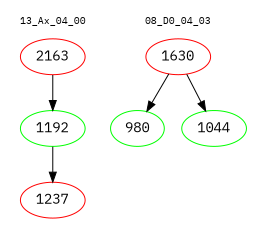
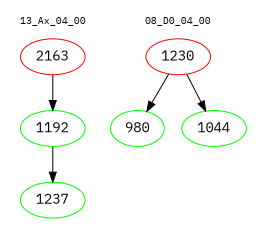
cluster "08_D0_04_03": label "08_D0_04_03" -> "08_D0_04_00"
node "1630": label "1630" -> "1230"
node "1237": color red -> green
